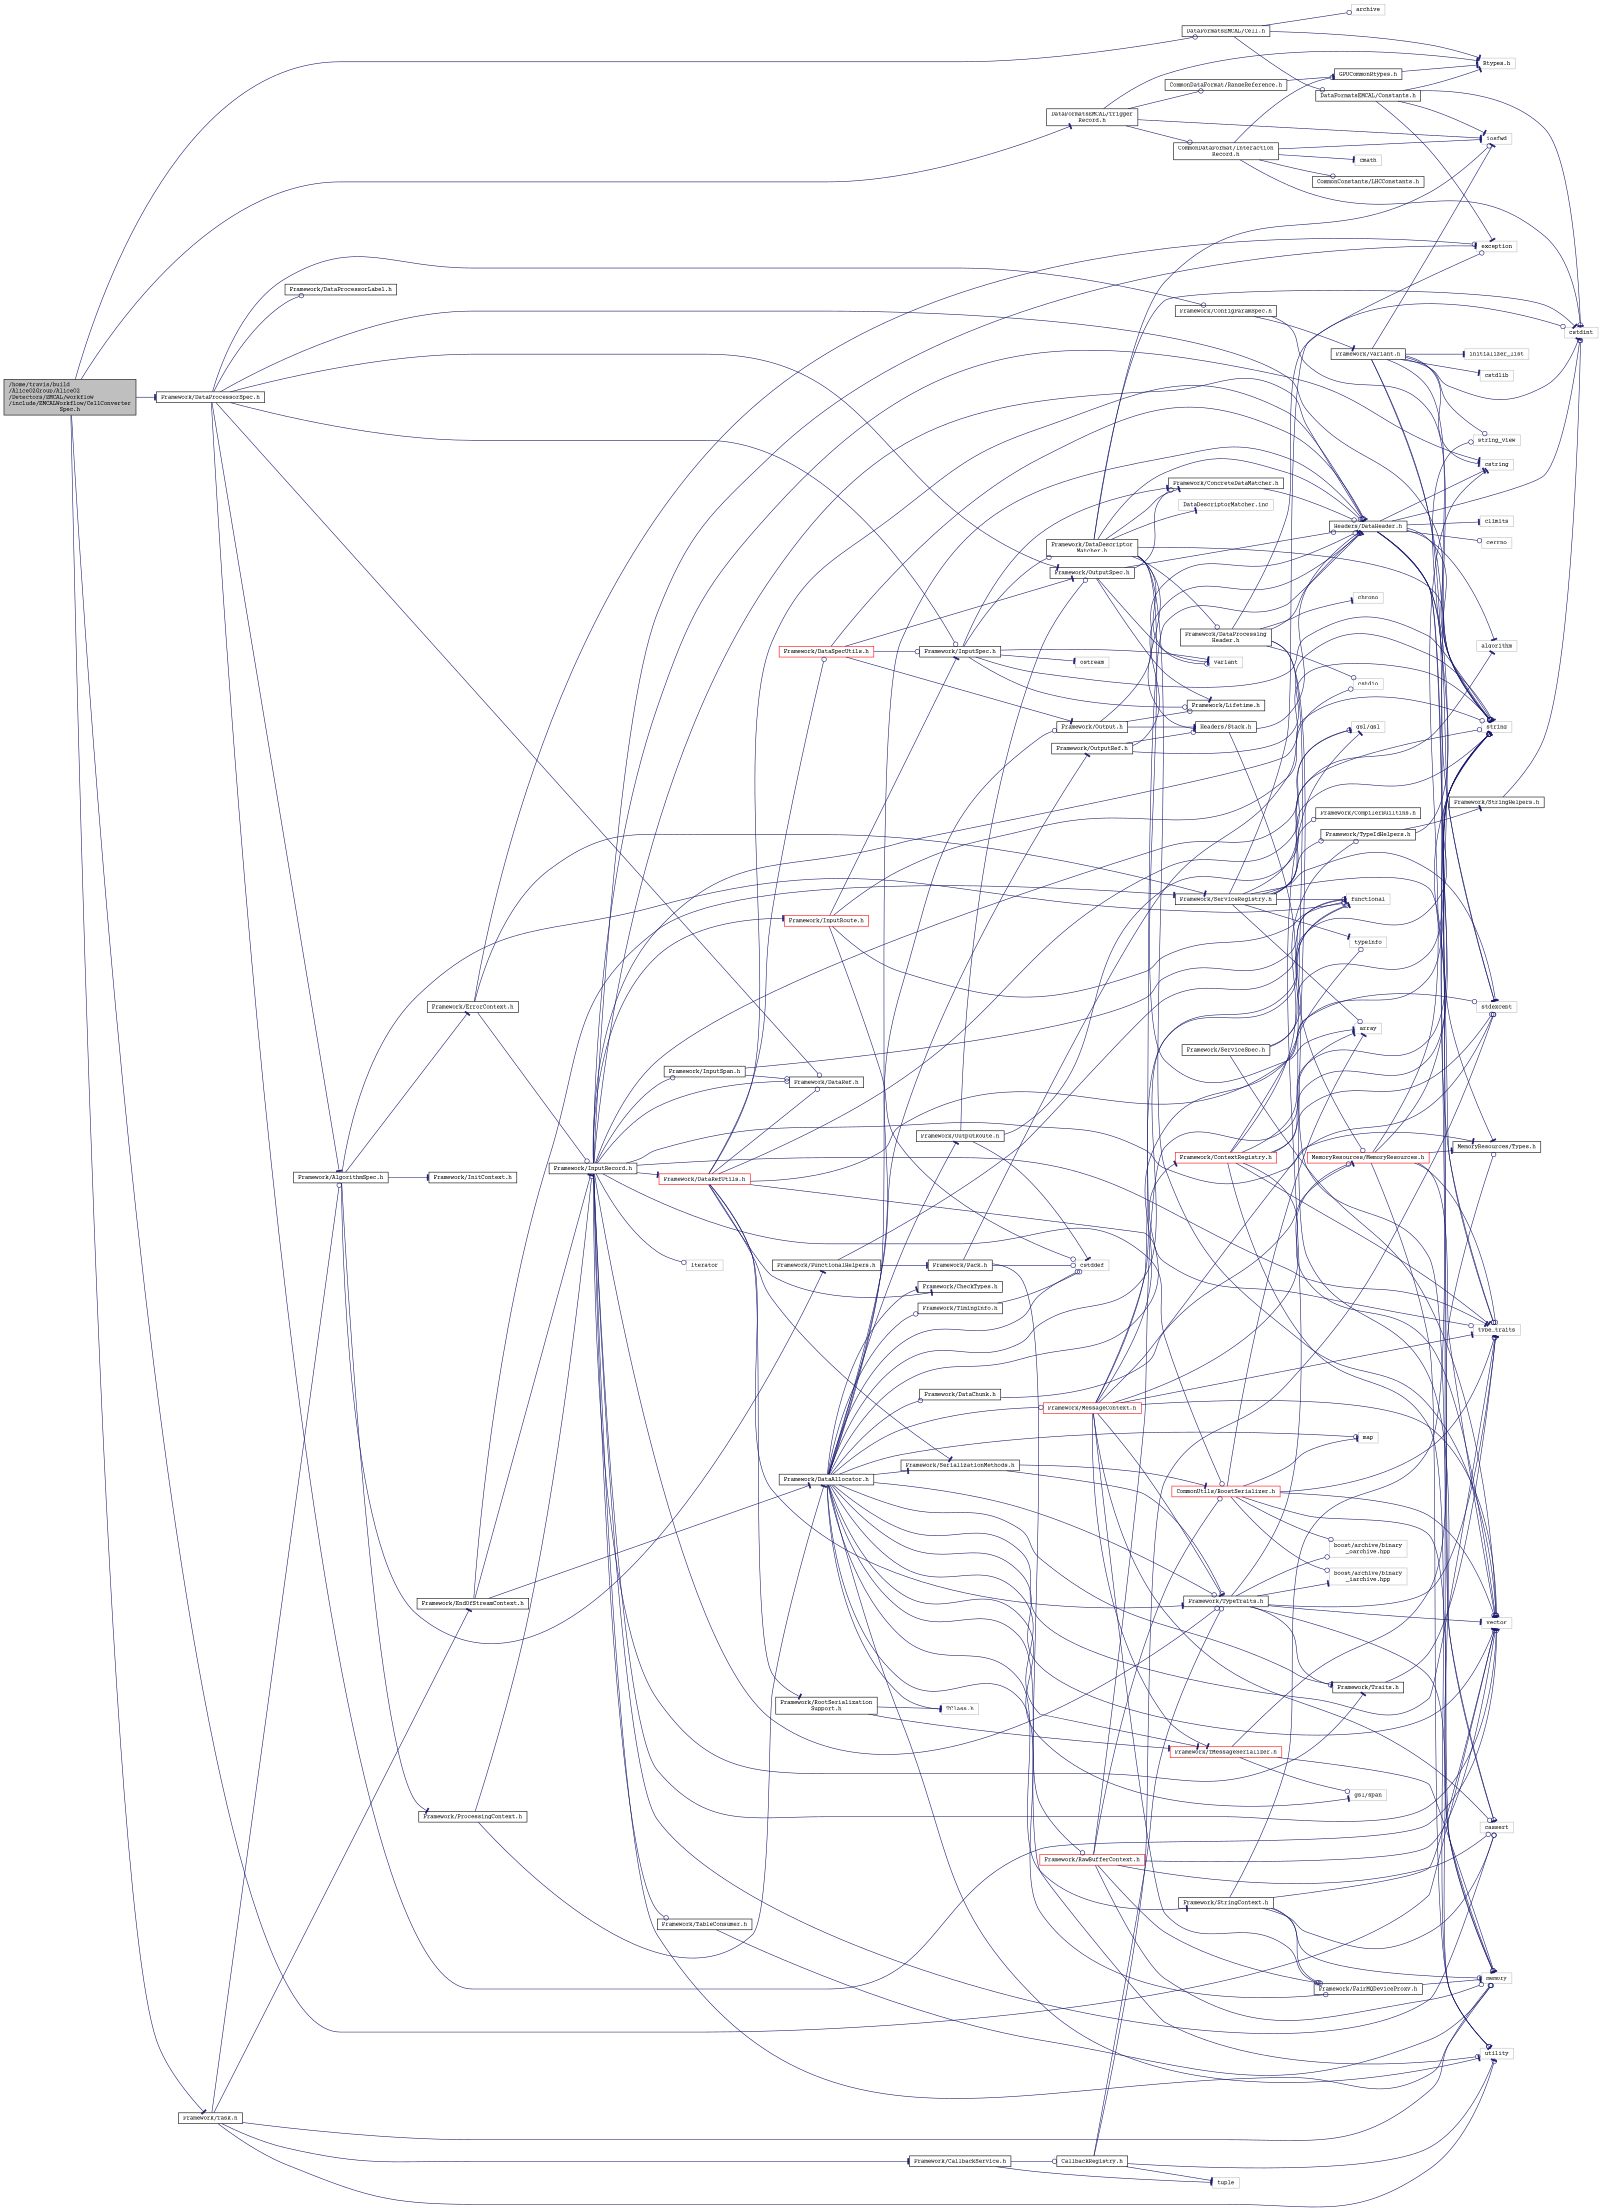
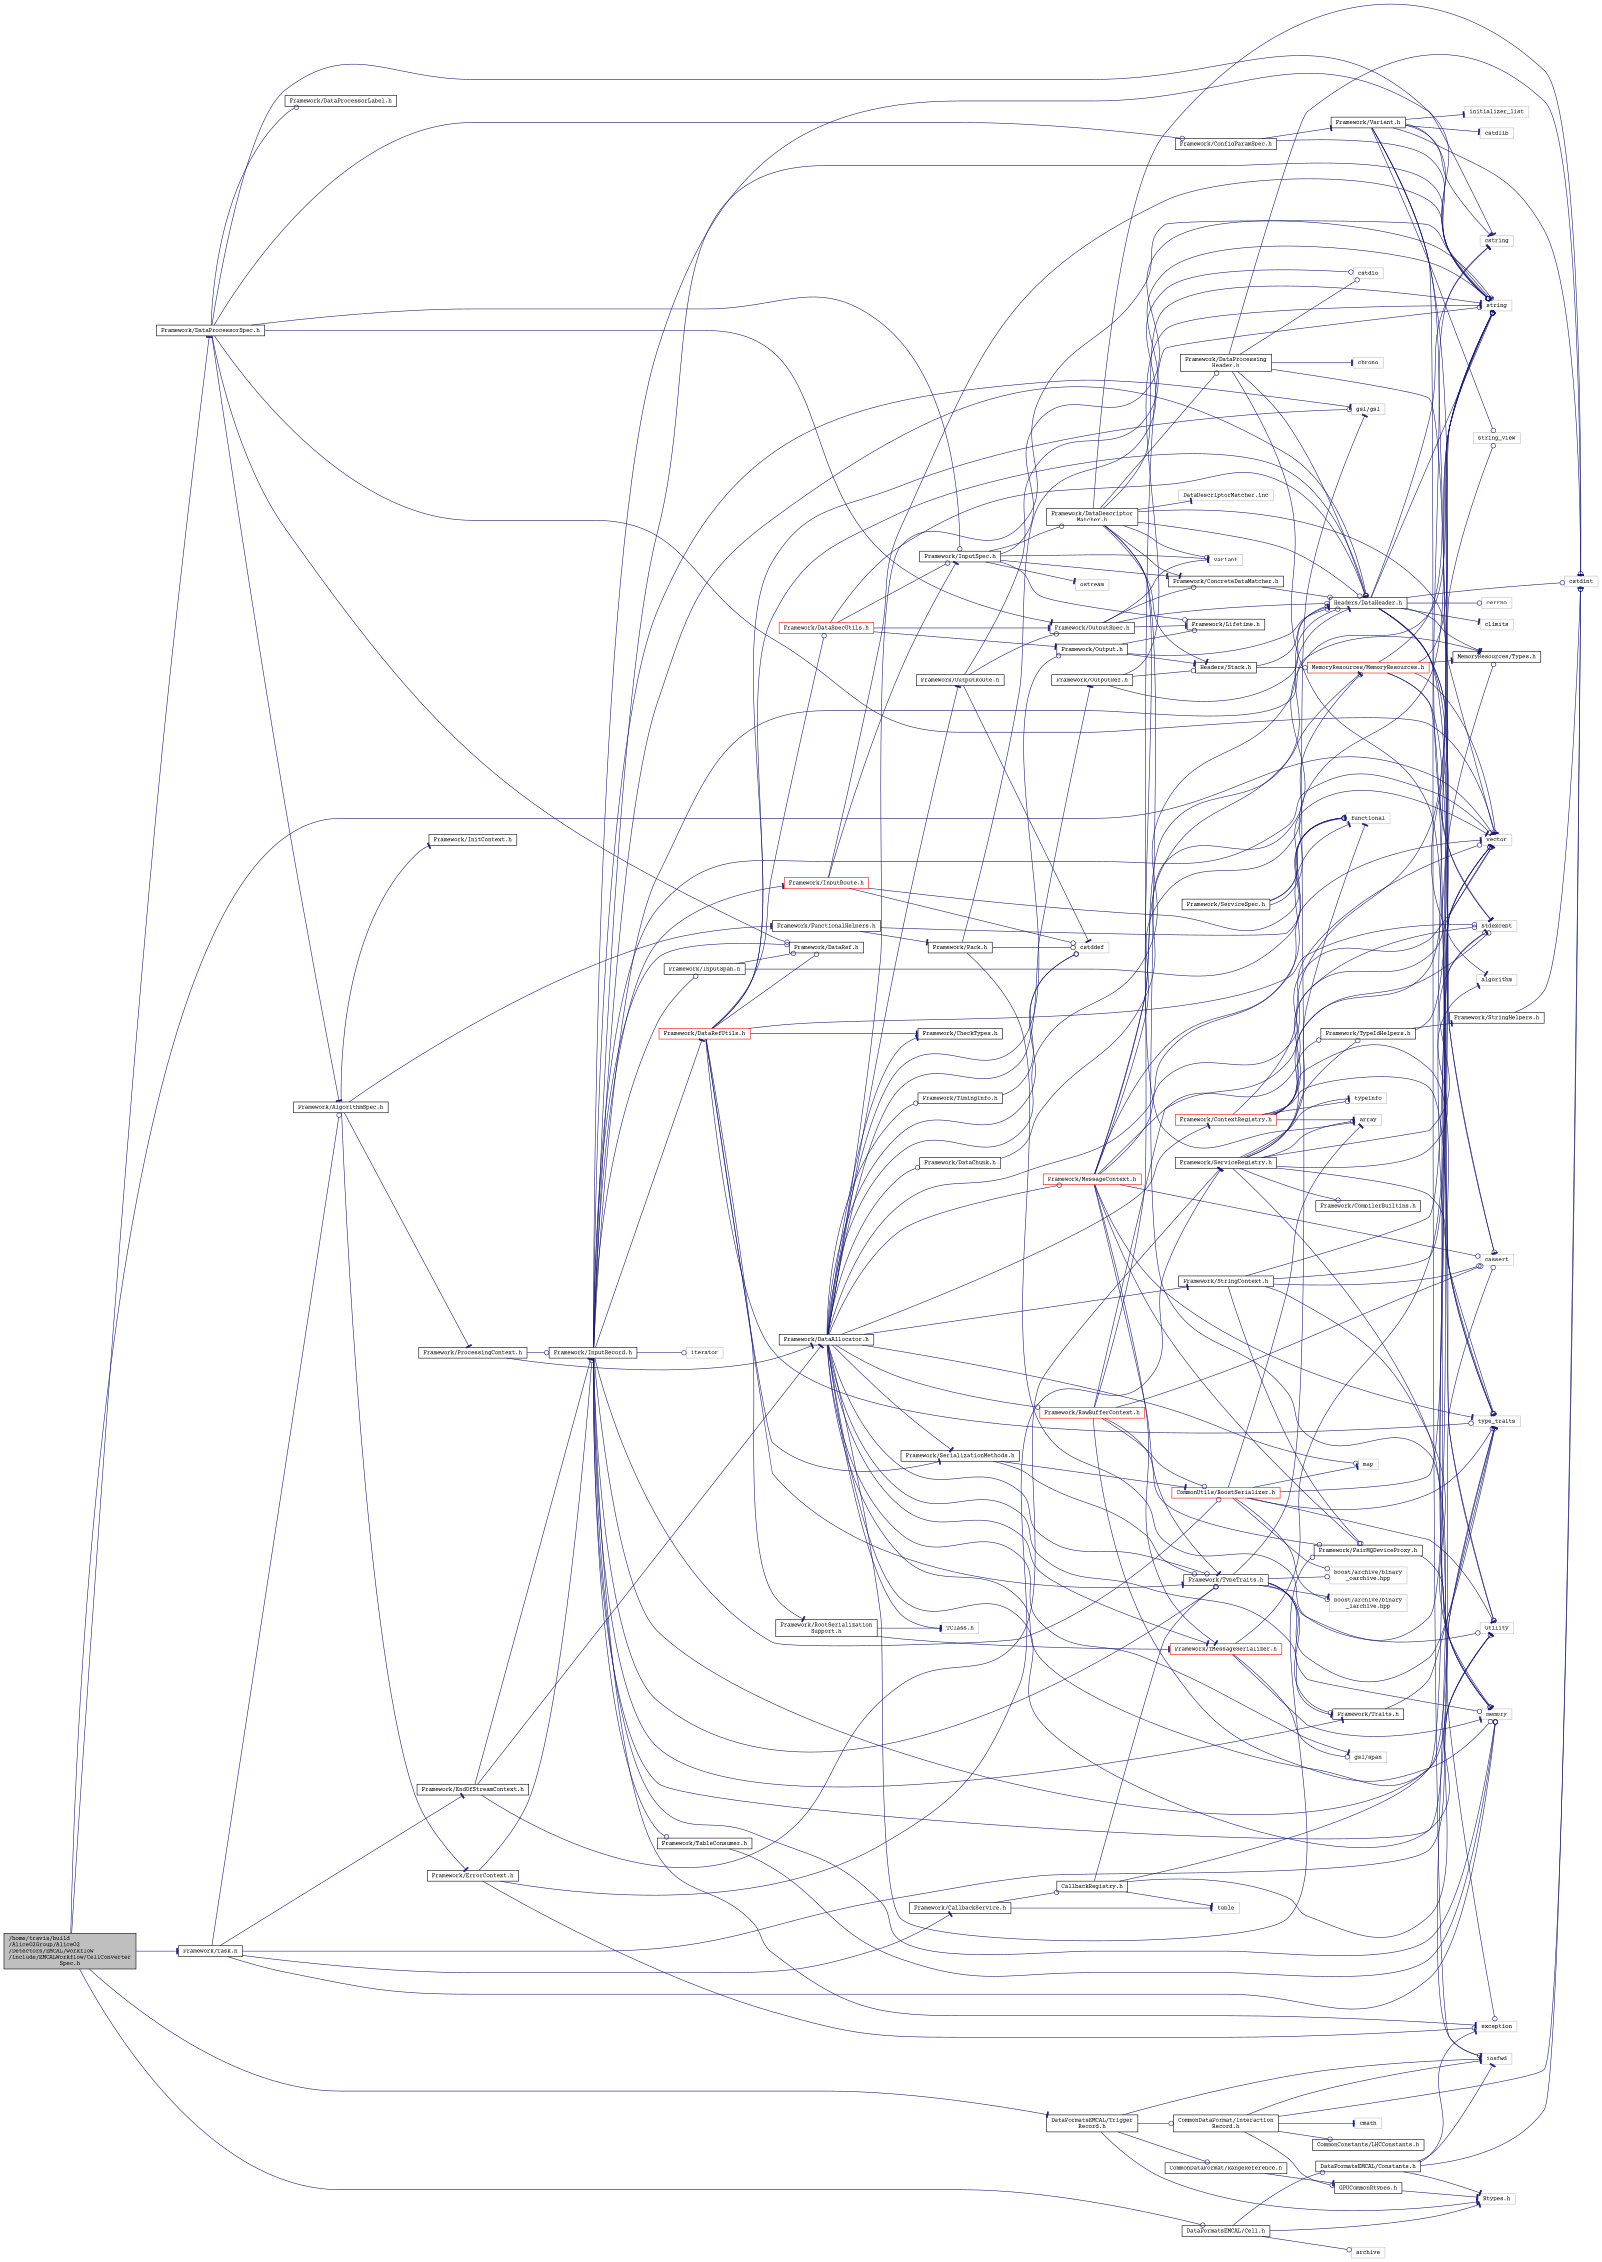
edge "Framework/AlgorithmSpec.h" -> "functional": removed
